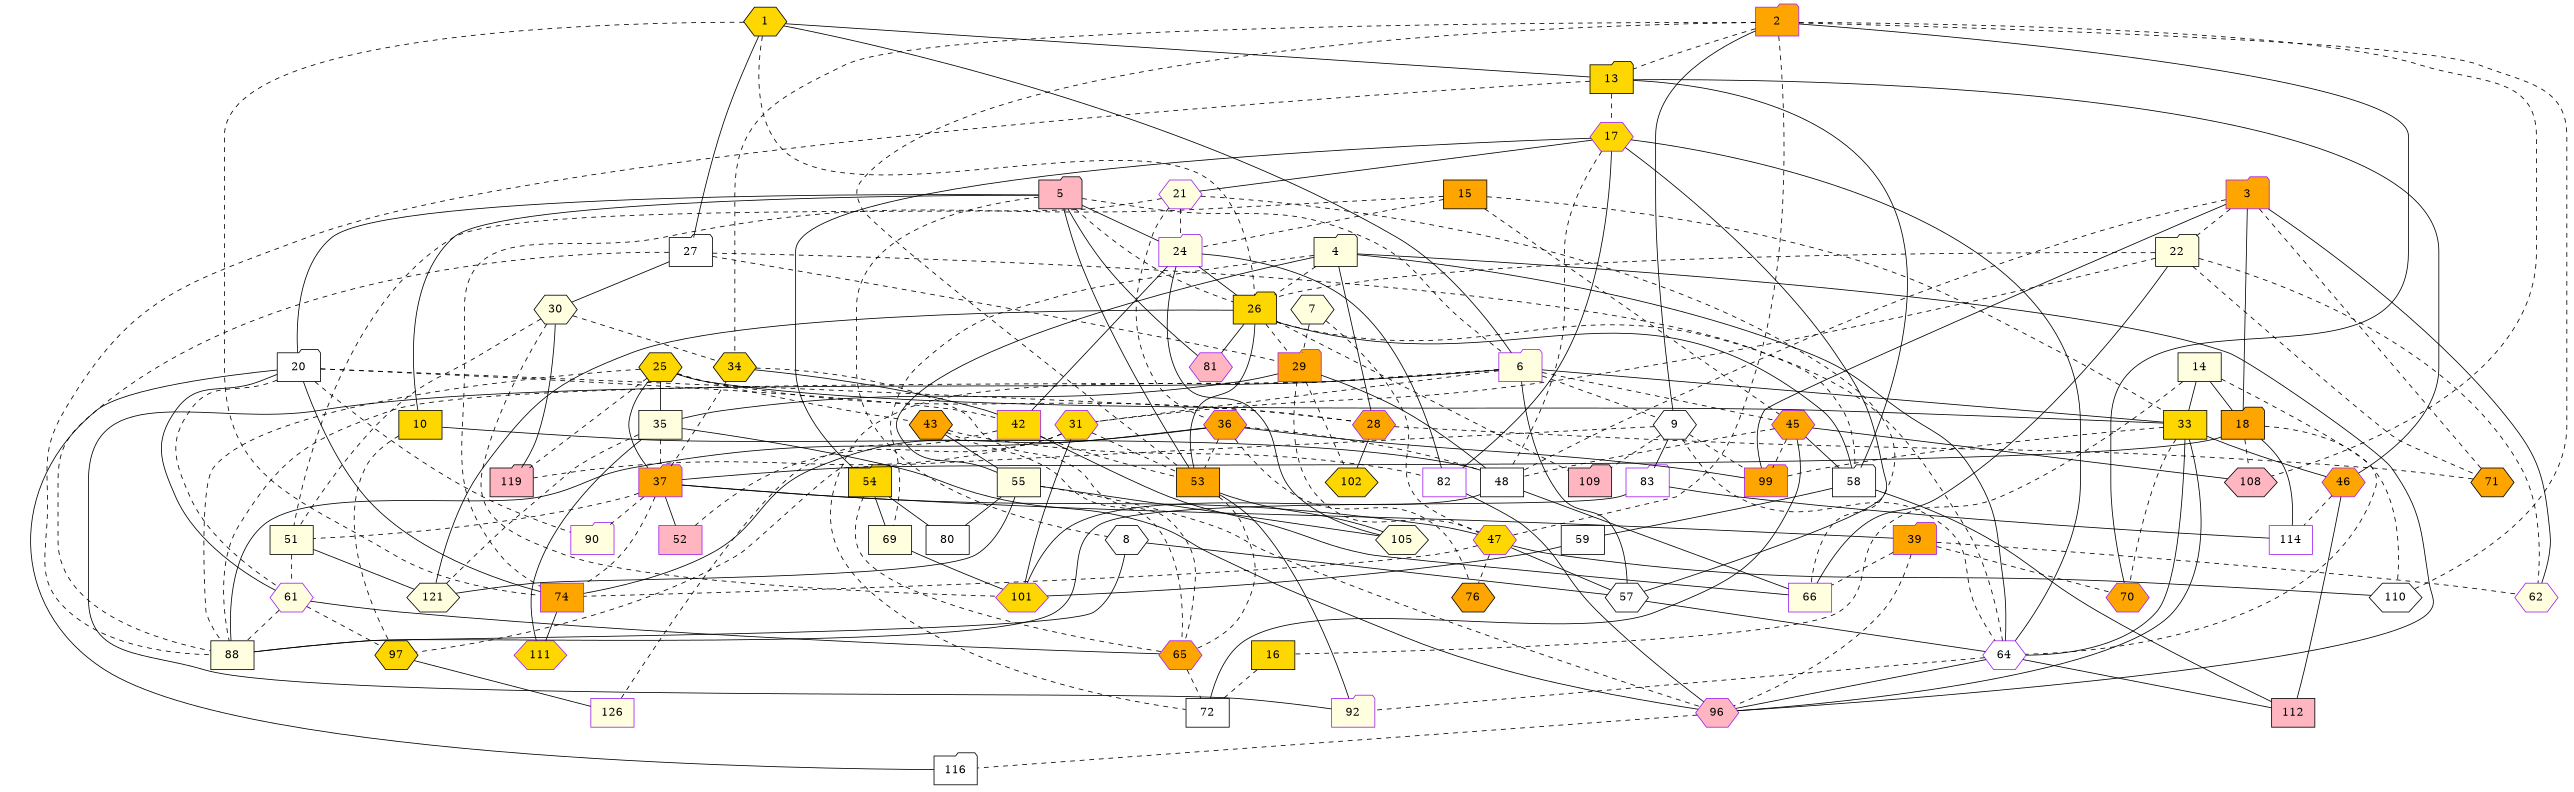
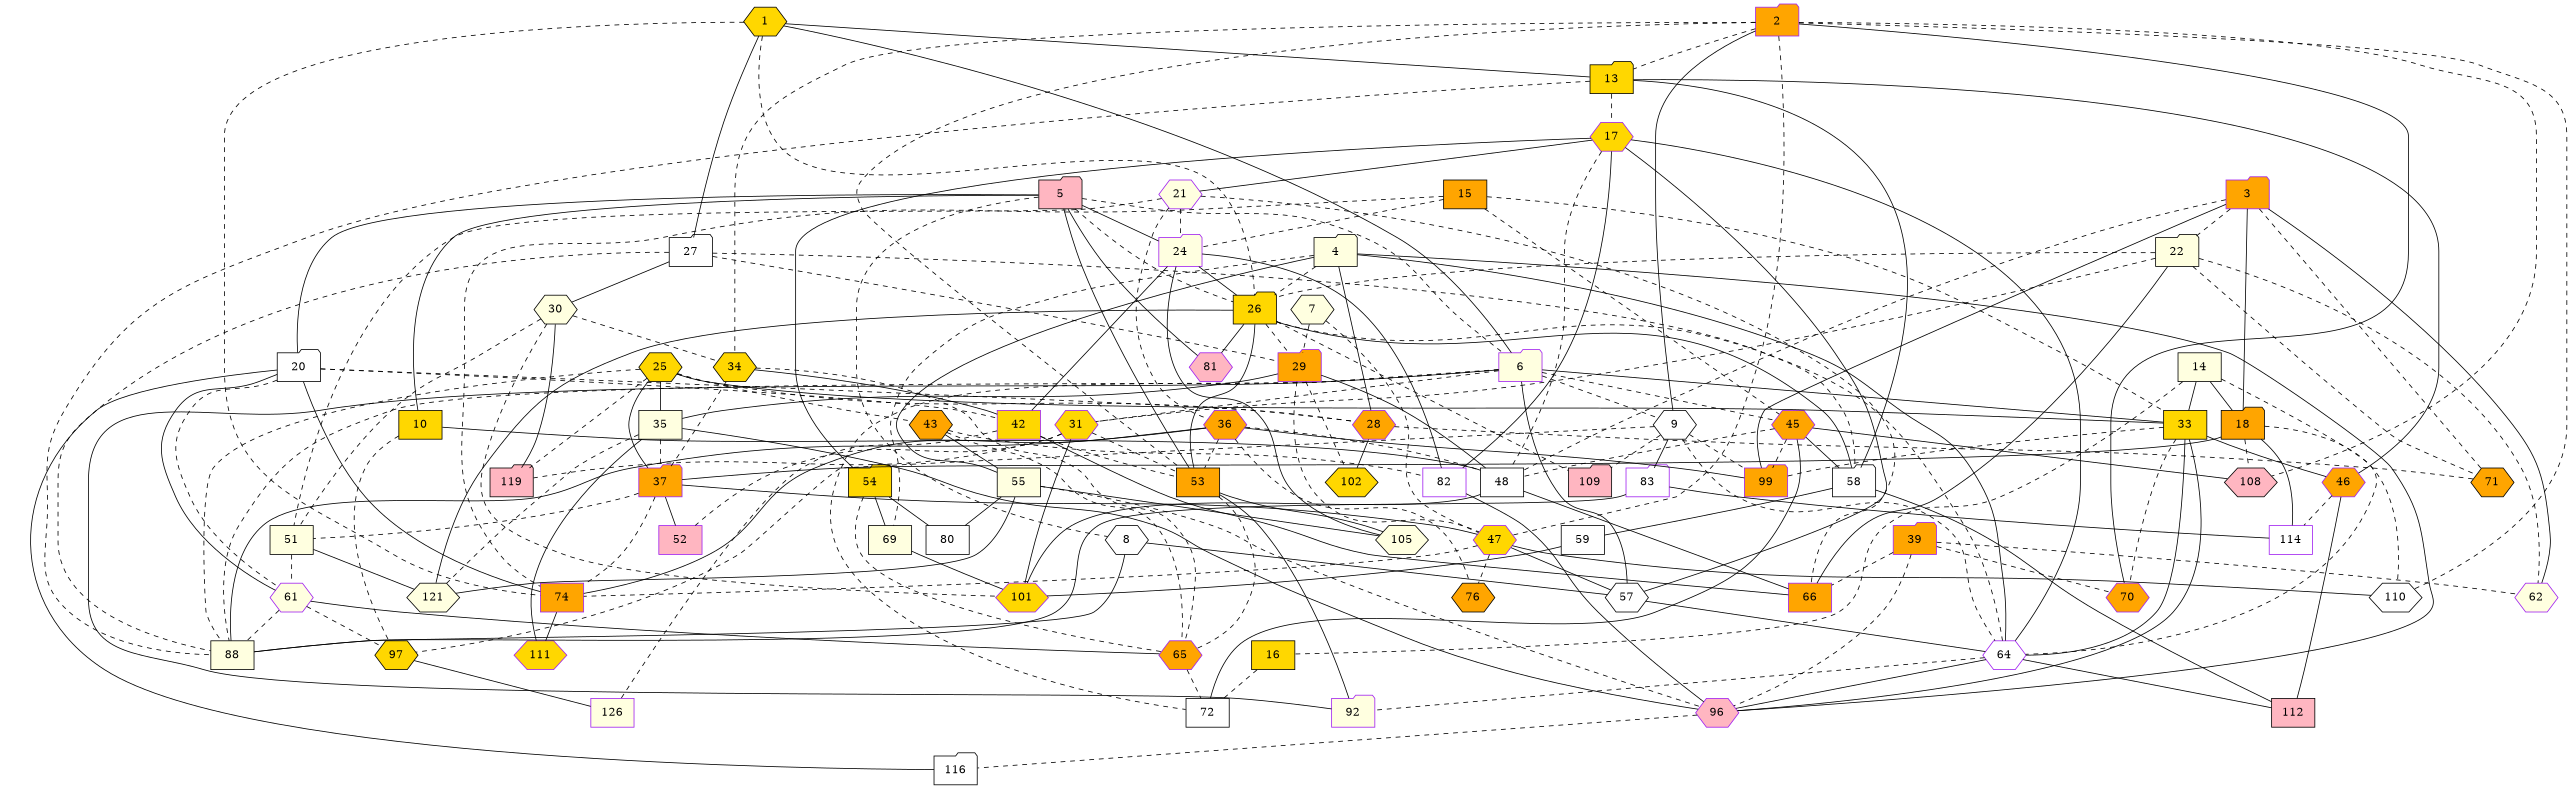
edge "37" -- "39": removed
node "90": removed
node "66": fillcolor lightyellow -> orange
